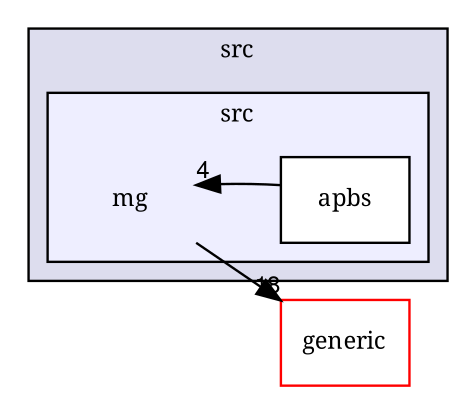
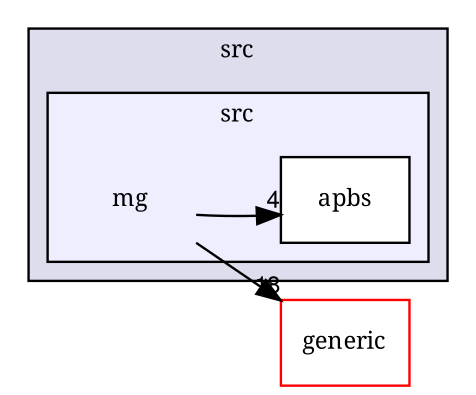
edge "apbs" -> "mg": reversed
